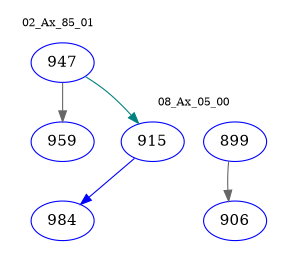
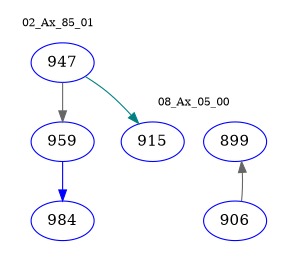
edge "915" -> "984": now "959" -> "984"
edge "899" -> "906": reversed
